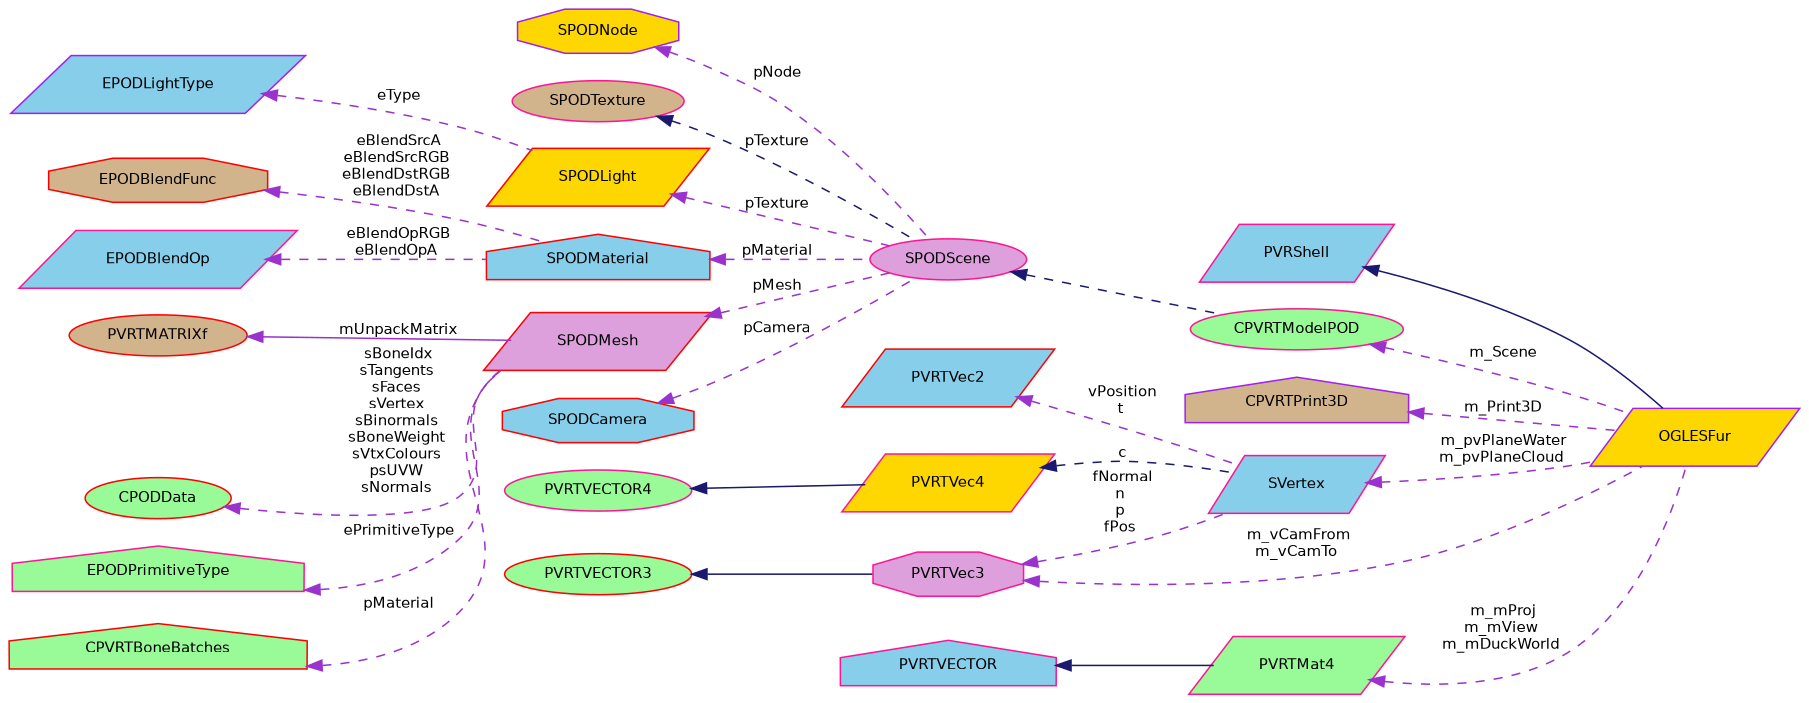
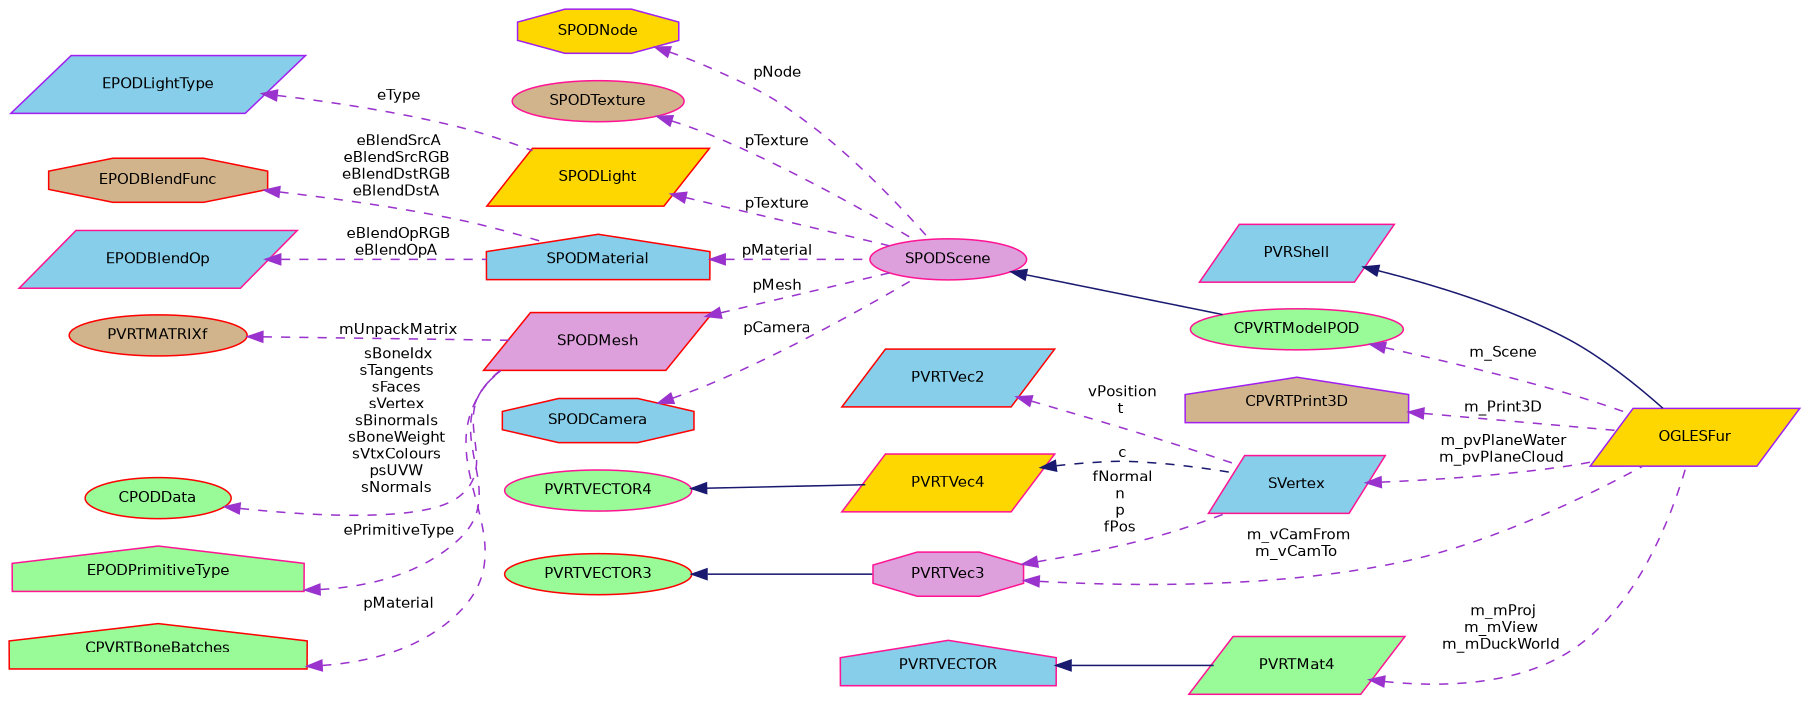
edge "SPODScene" -> "SPODTexture": color midnightblue -> darkorchid3
edge "CPVRTModelPOD" -> "SPODScene": style dashed -> solid
edge "SPODMesh" -> "PVRTMATRIXf": style solid -> dashed
